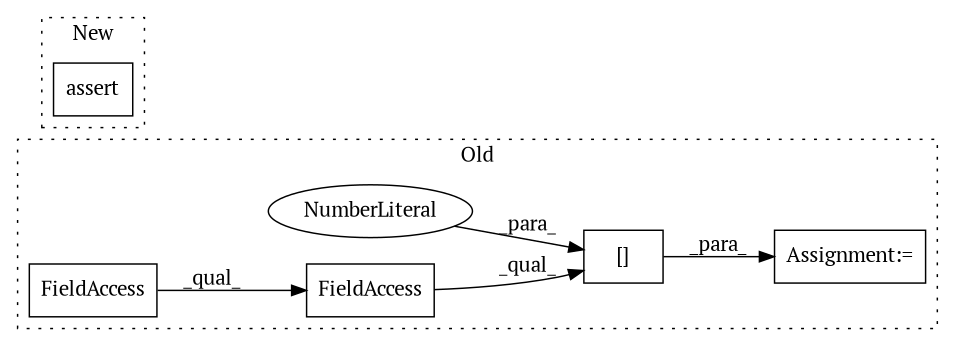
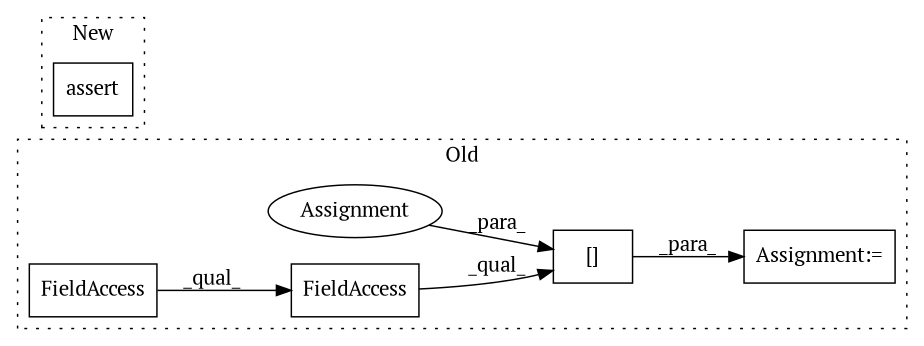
node "NumberLiteral": label "NumberLiteral" -> "Assignment"
